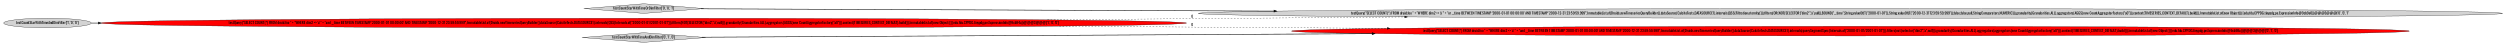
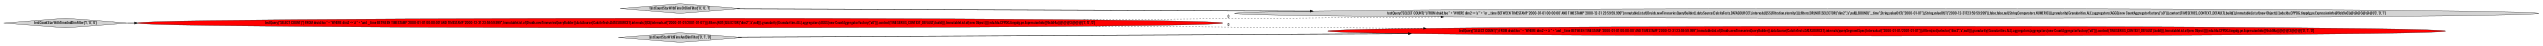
node "testCountStarWithTimeAndDimFilter['1', '0', '0']": shape ellipse -> diamond
